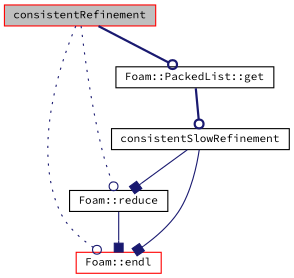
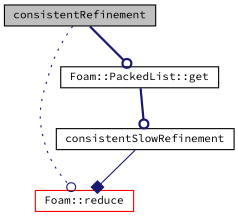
node "consistentRefinement": color red -> black
node "Foam::reduce": color black -> red
node "Foam::endl": removed
